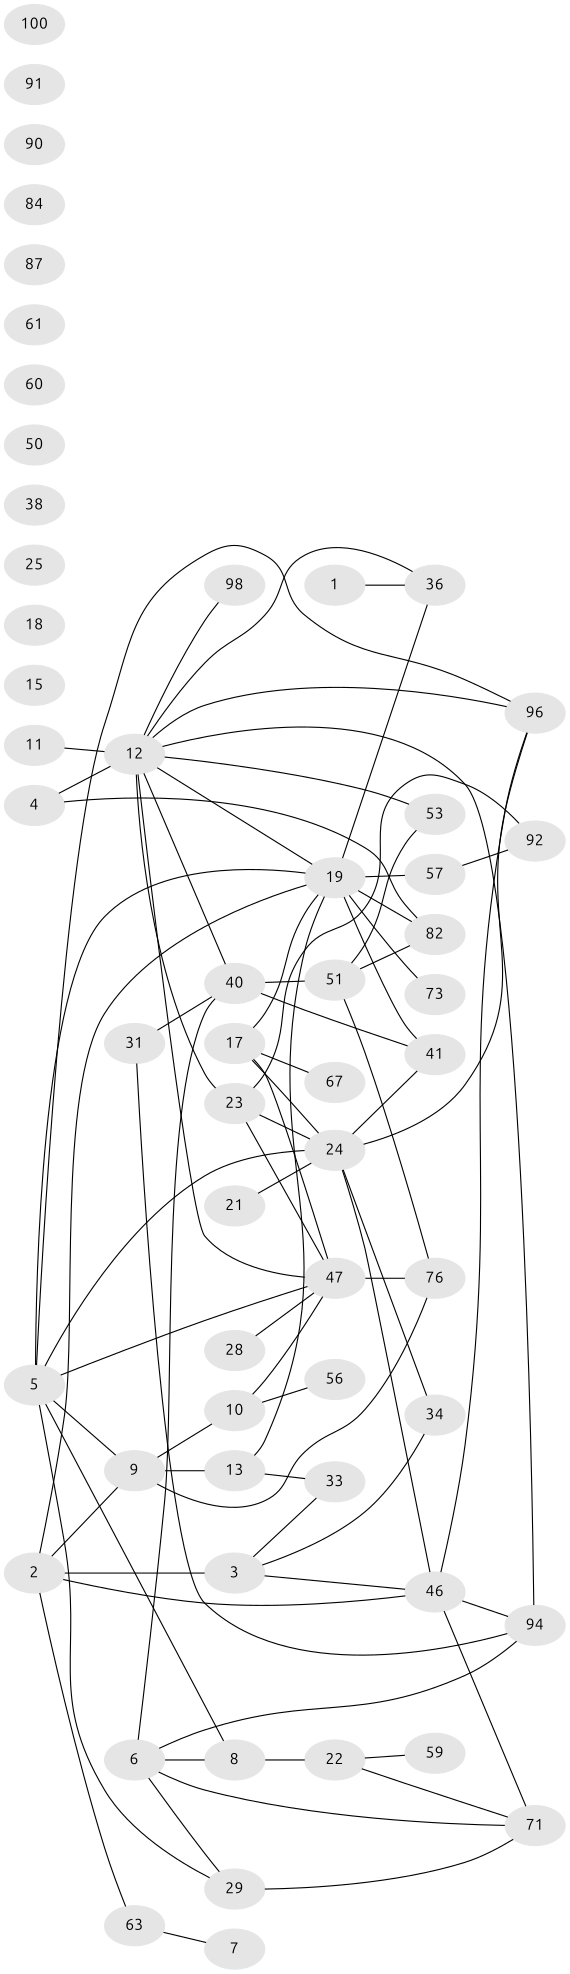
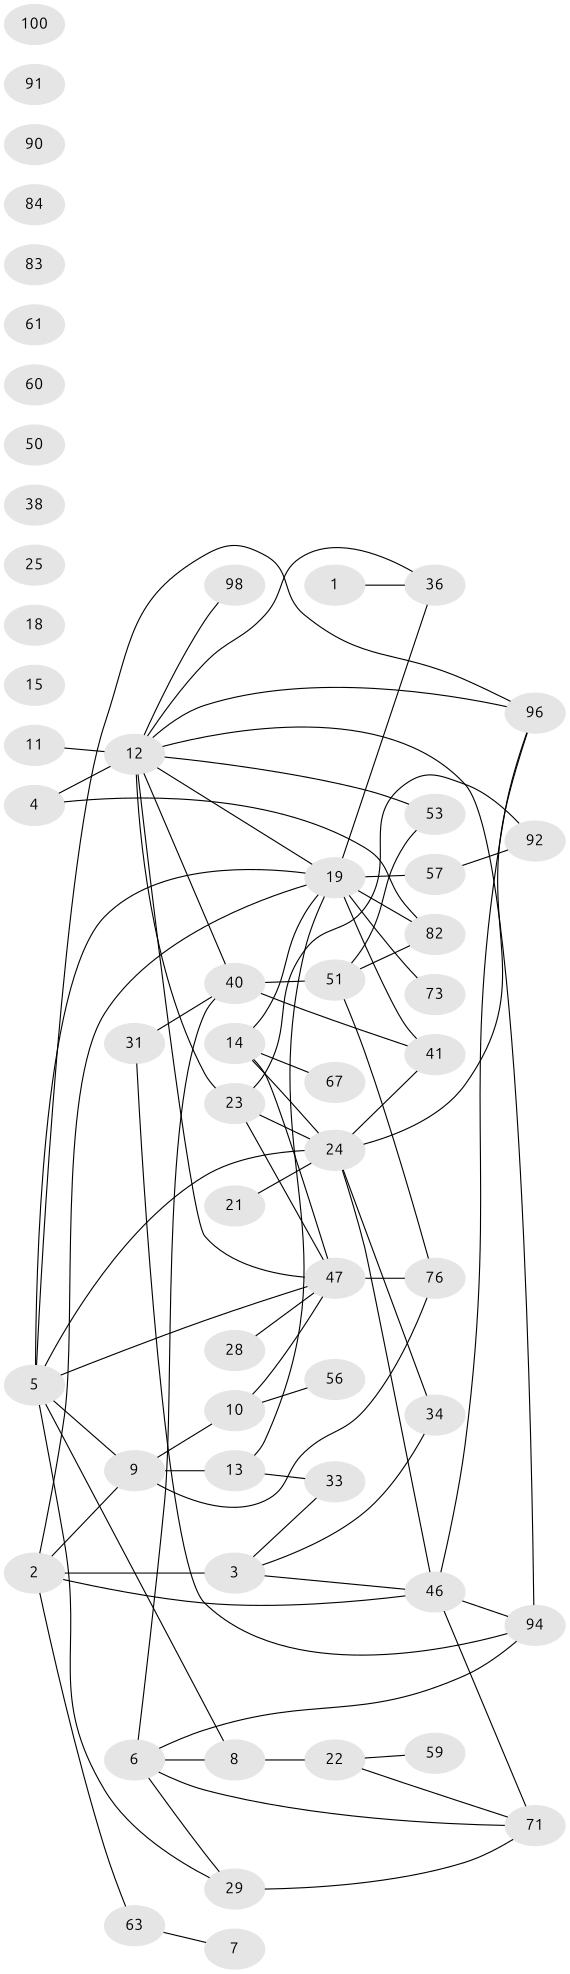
node "87": label "87" -> "83"
node "17": label "17" -> "14"
